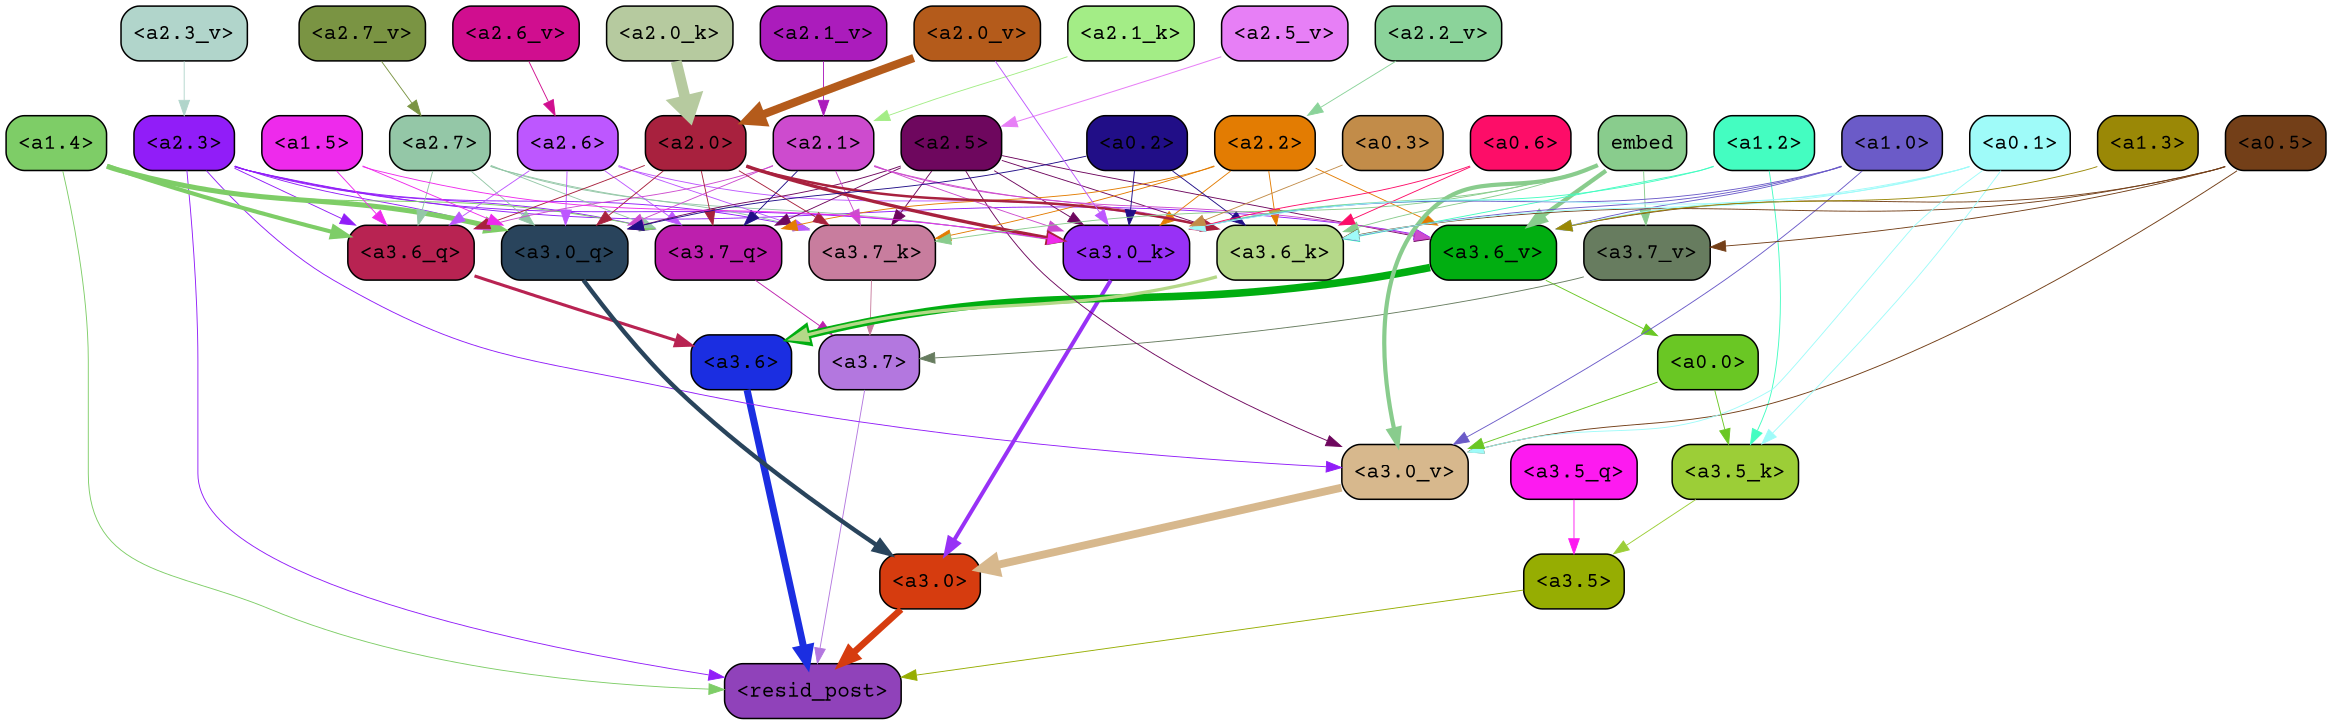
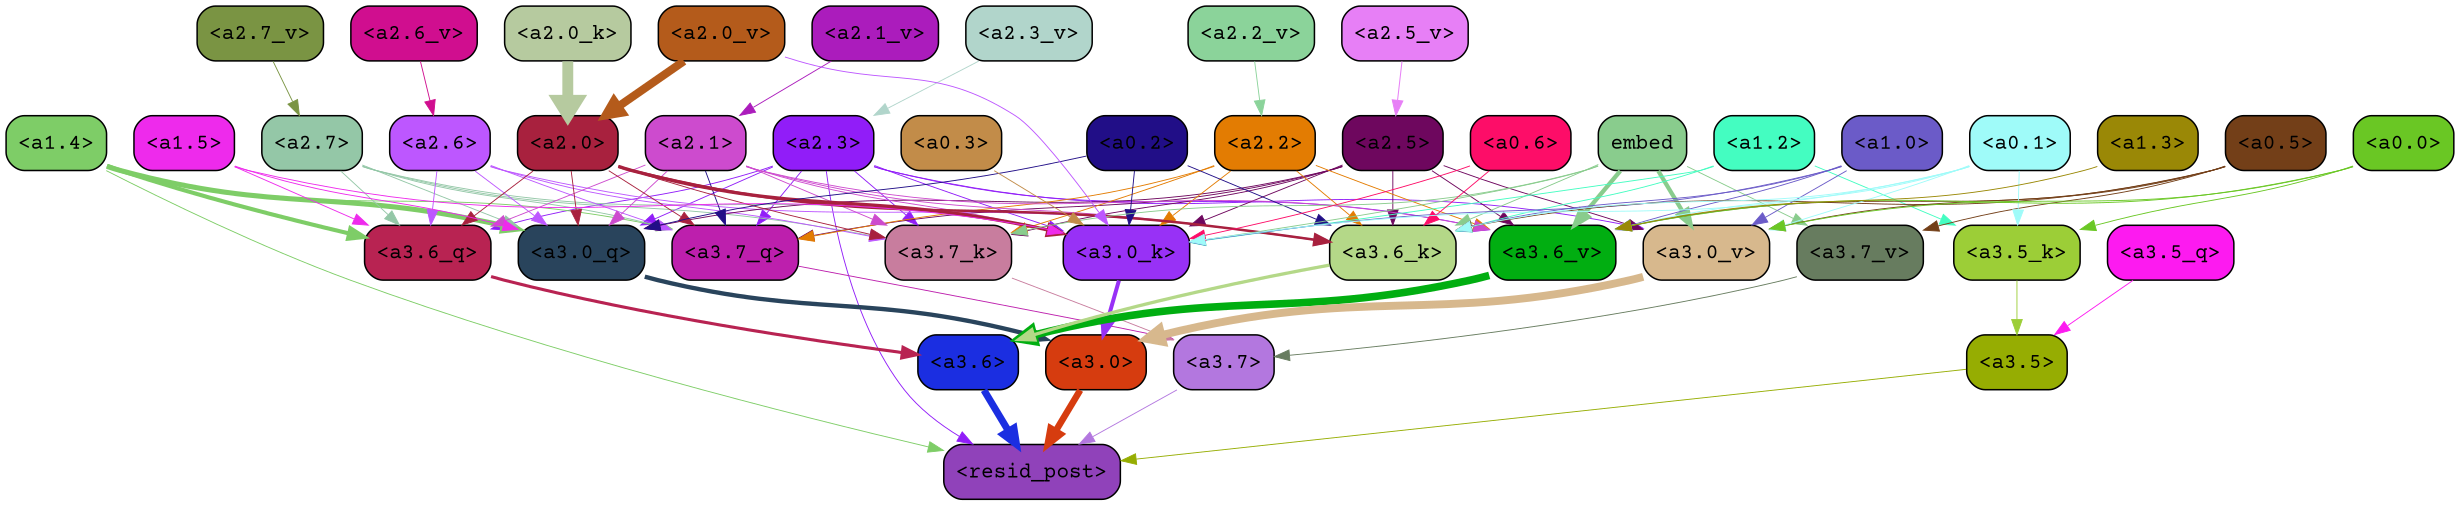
node "<a2.1_k>": removed
edge "<a3.6_v>" -> "<a0.0>": reversed
